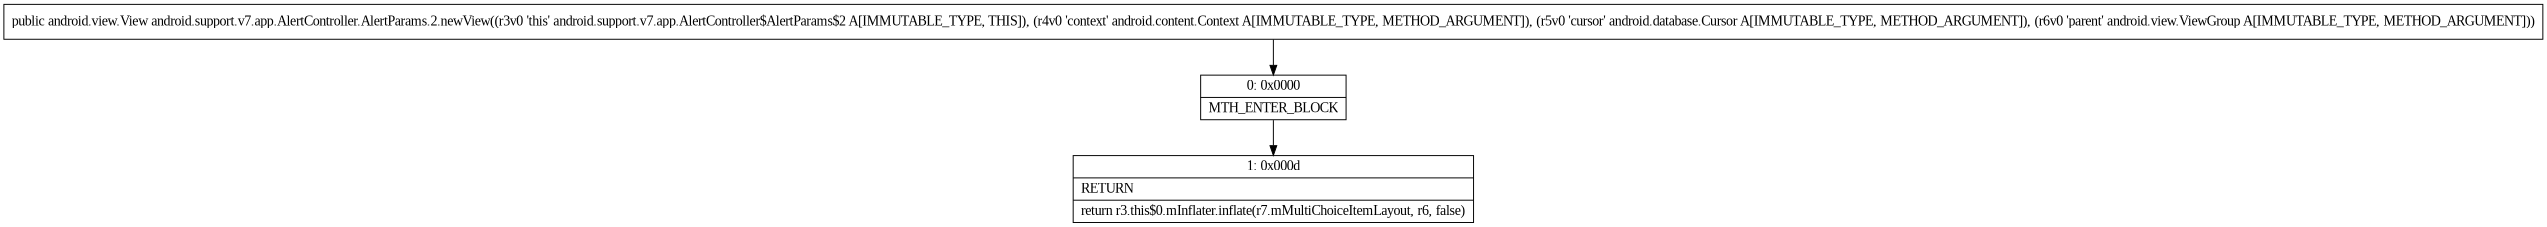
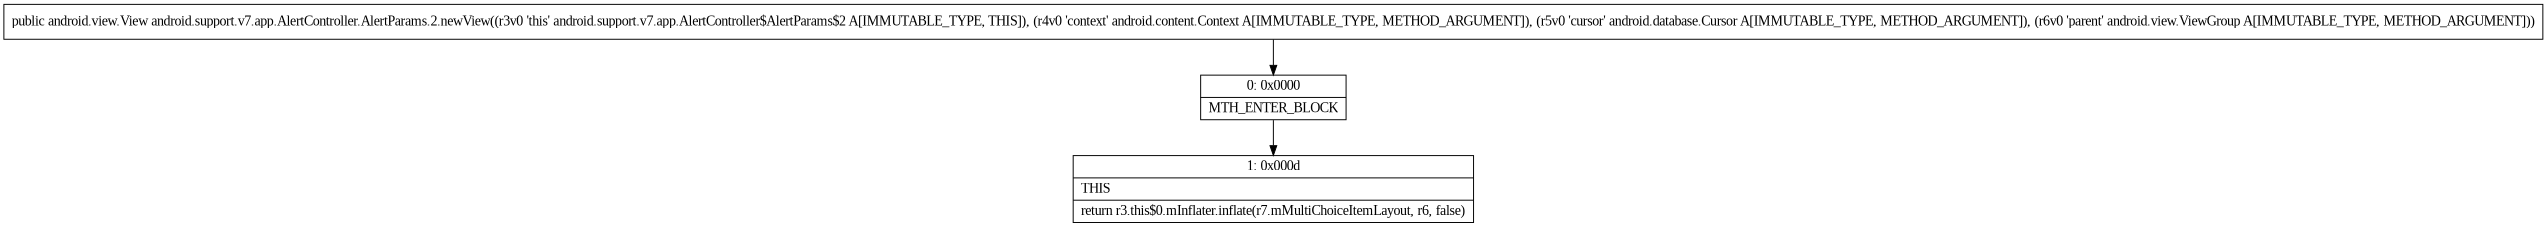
node "1: 0x000d": text "RETURN" -> "THIS"
